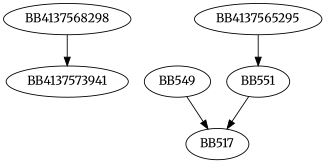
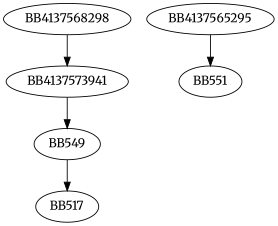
edge "BB4137573941" -> "BB549": added
edge "BB551" -> "BB517": removed
